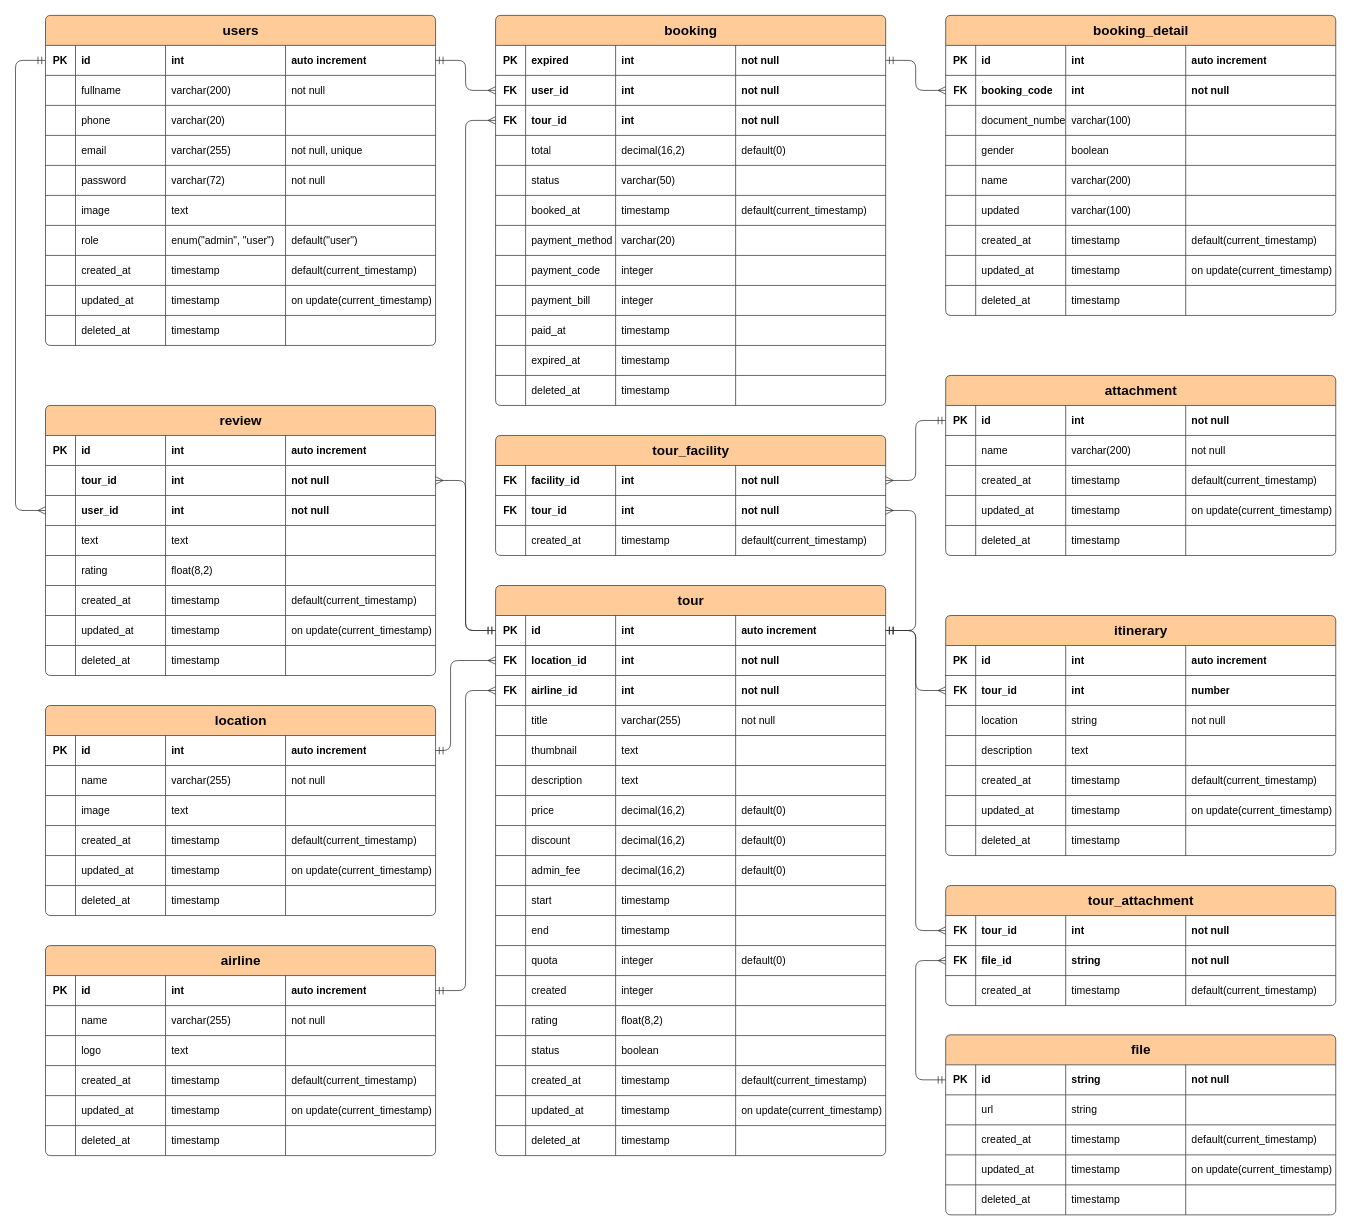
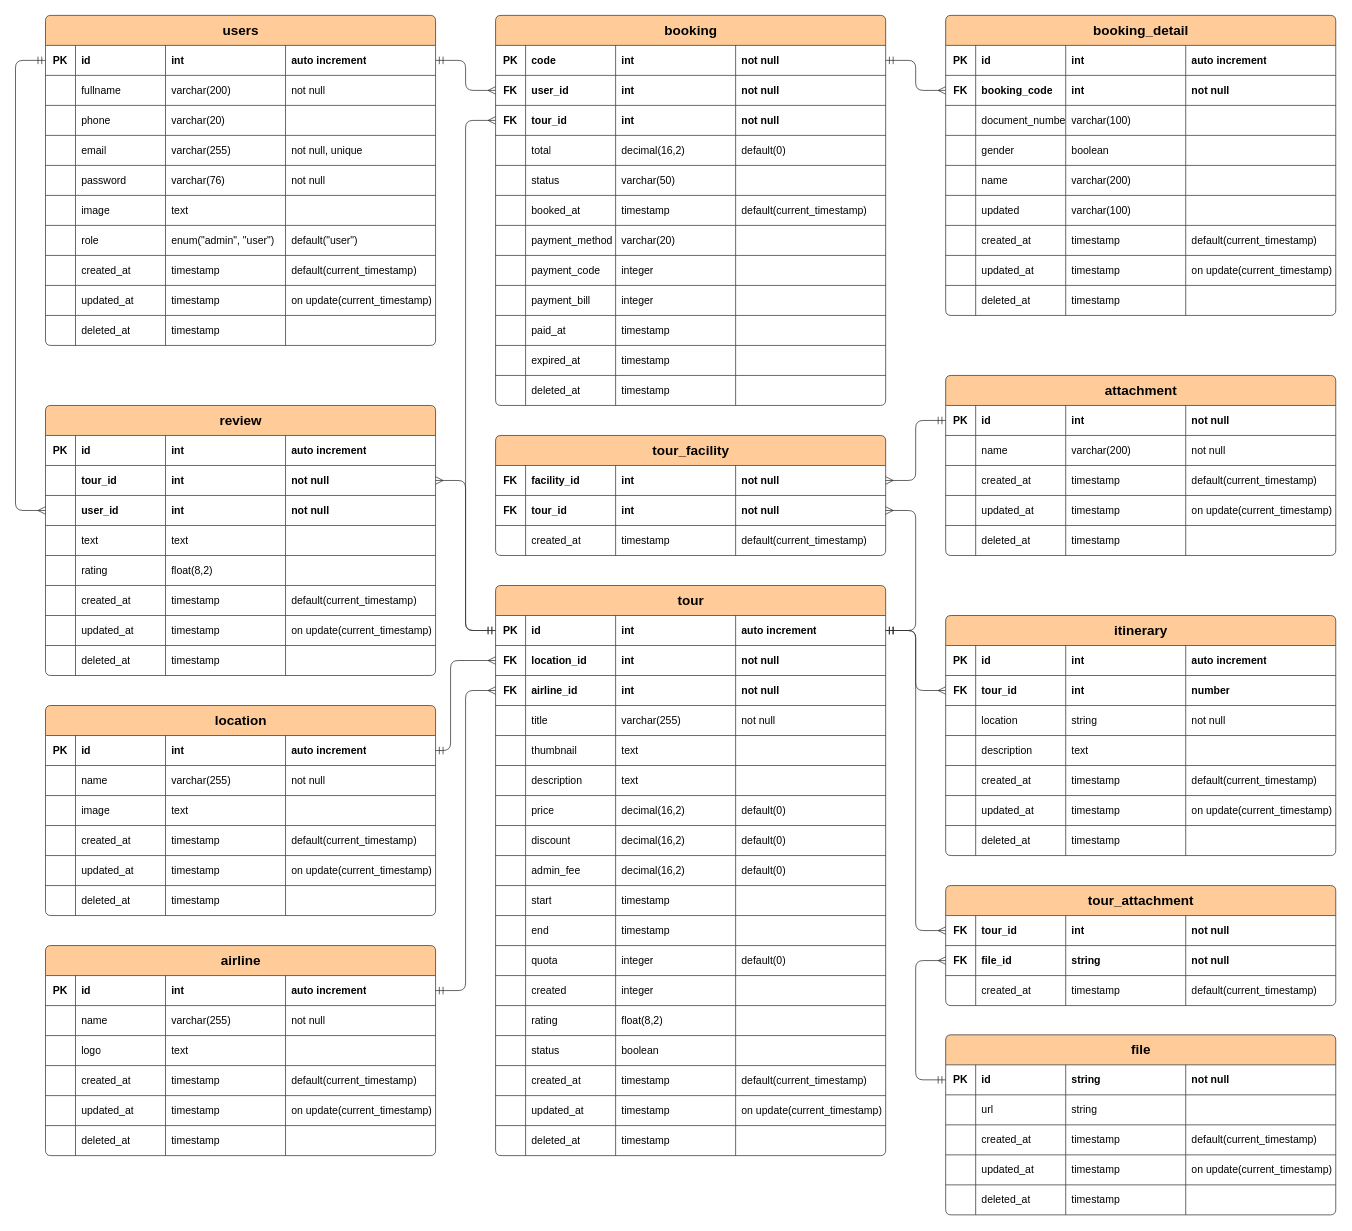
node "expired": label "expired" -> "code"
node "varchar(72)": label "varchar(72)" -> "varchar(76)"
